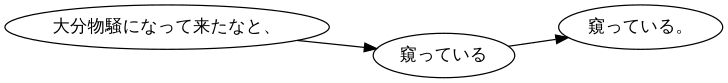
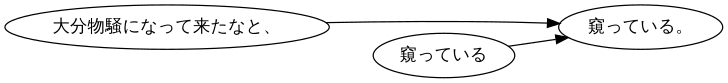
edge "大分物騒になって来たなと、" -> "窺っている": now "大分物騒になって来たなと、" -> "窺っている。"
